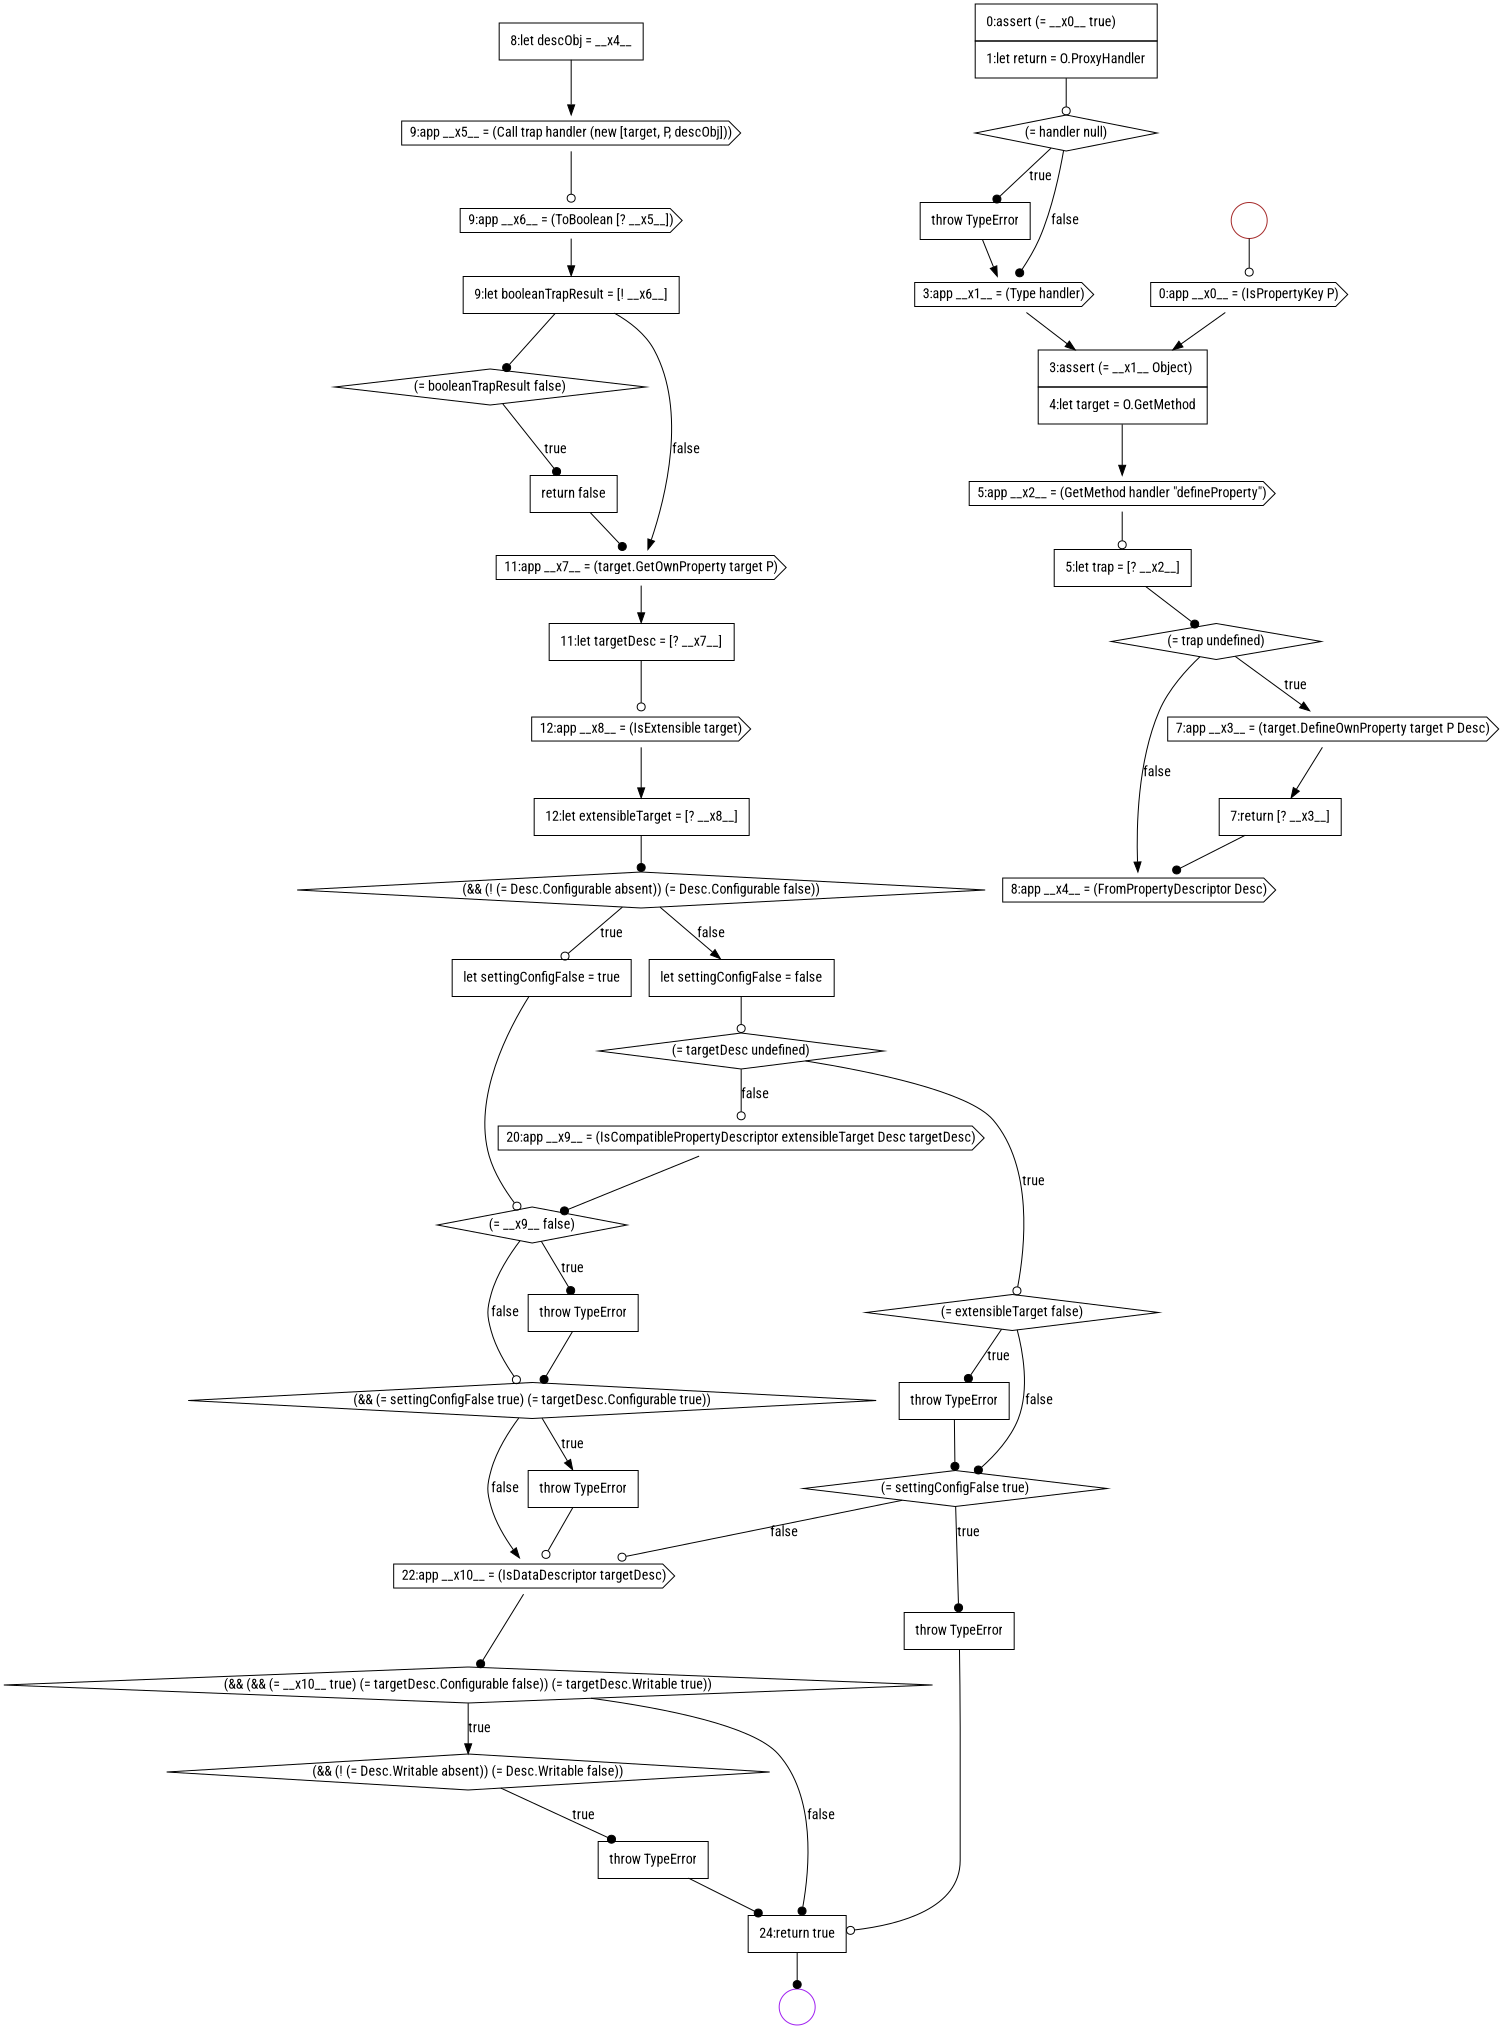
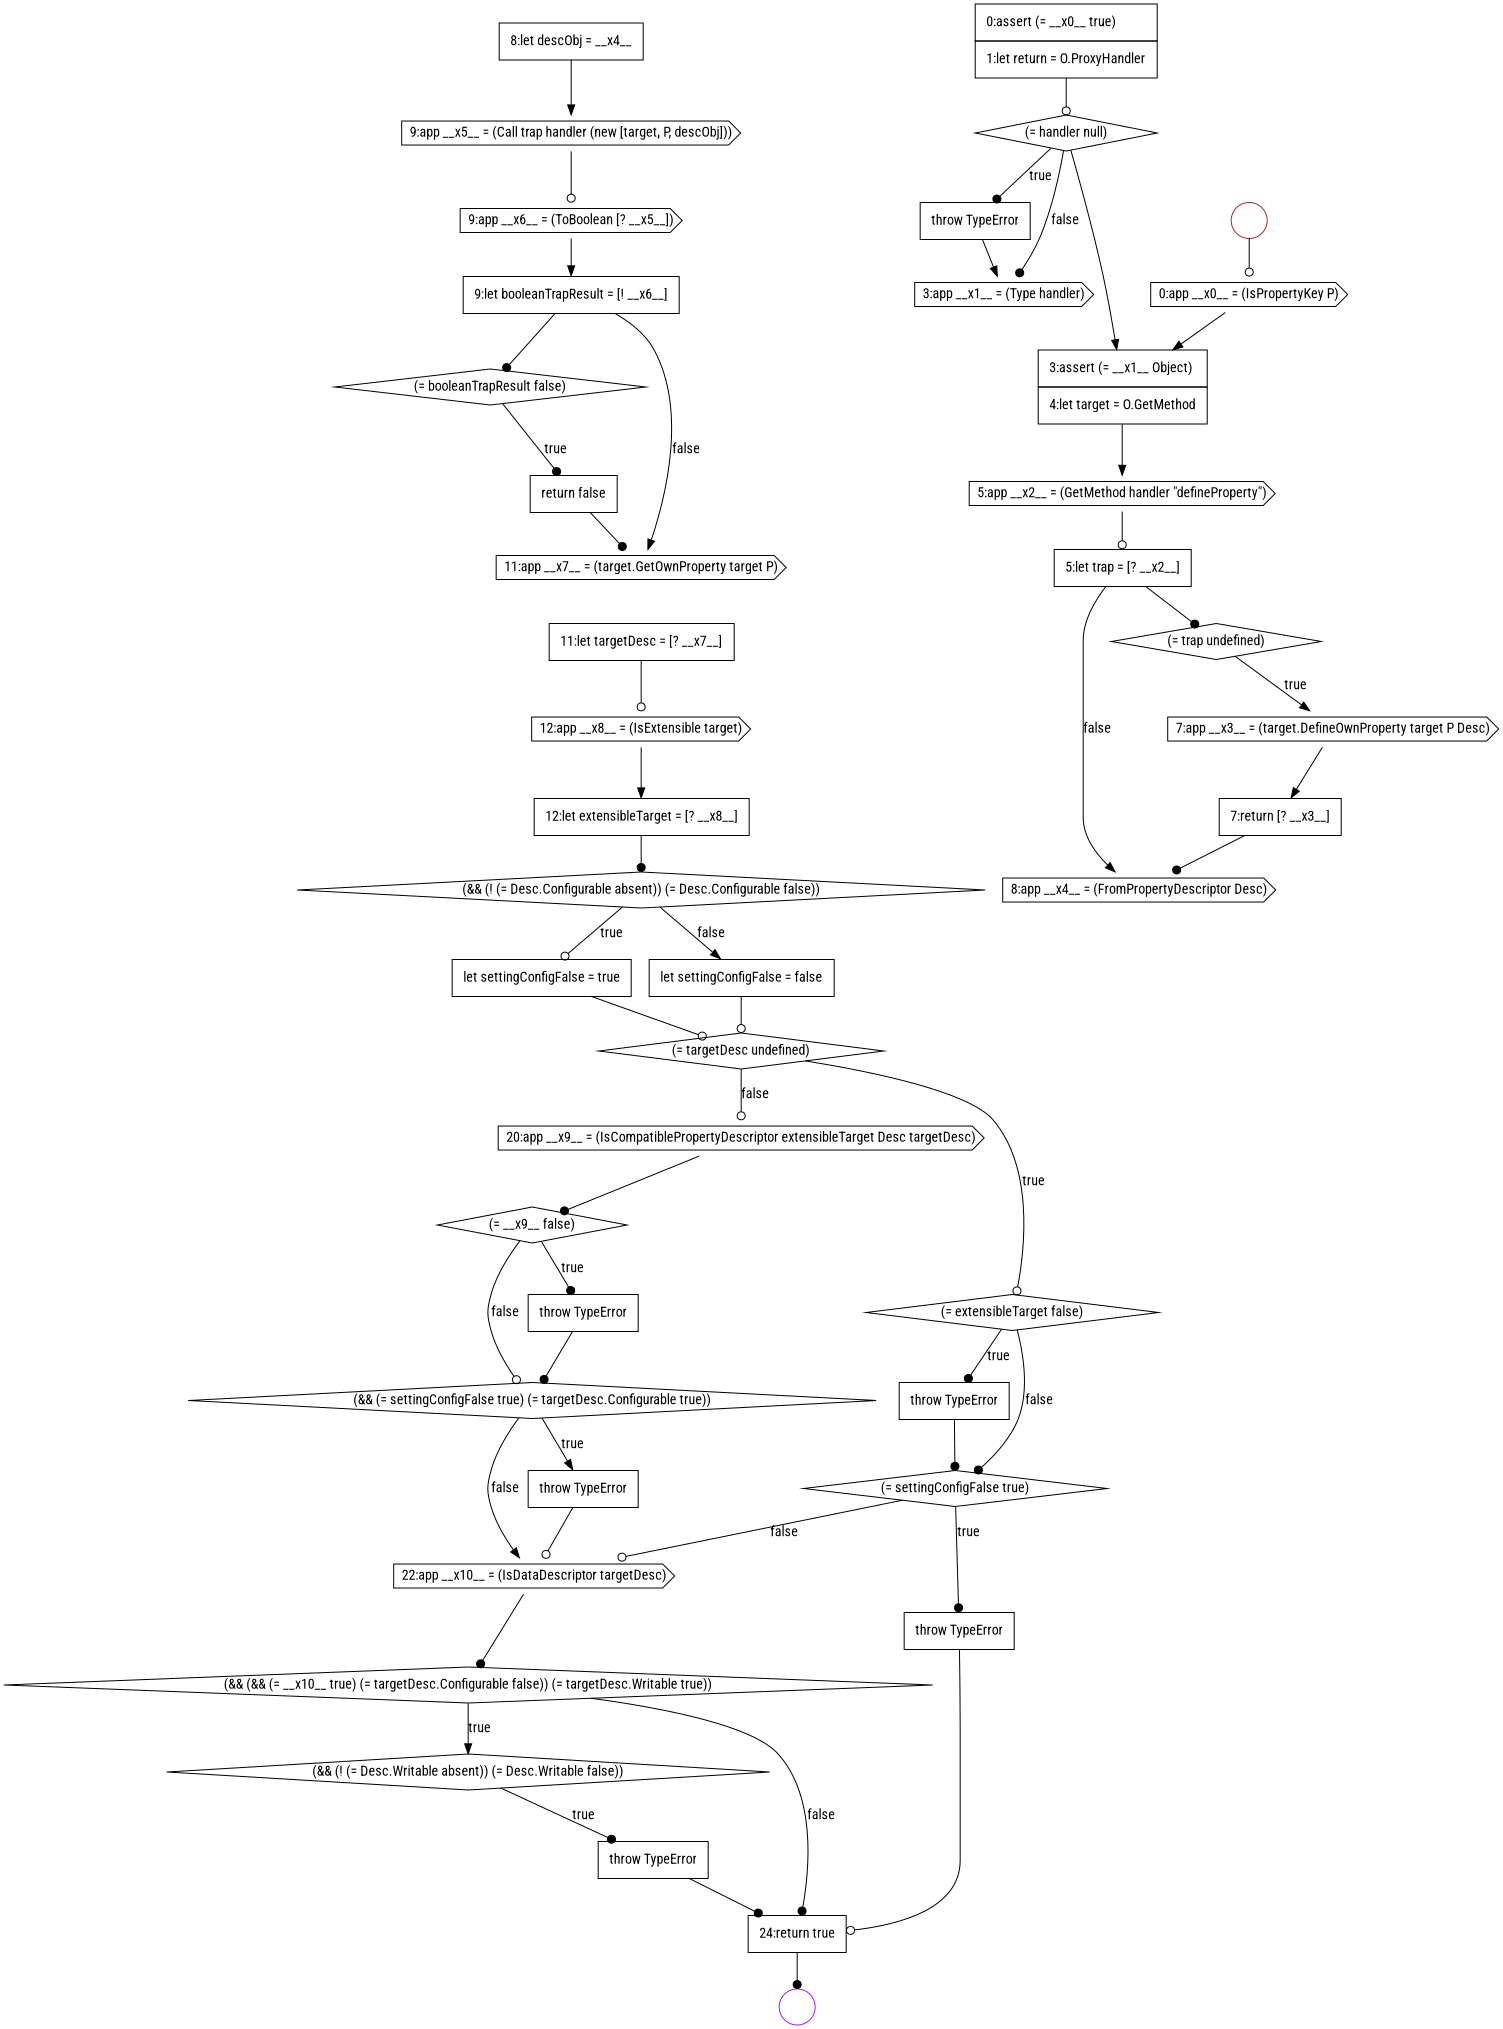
edge "3:app __x1__ = (Type handler)" -> "3:assert (= __x1__ Object)": now "(= handler null)" -> "3:assert (= __x1__ Object)"
edge "11:app __x7__ = (target.GetOwnProperty target P)" -> "11:let targetDesc = [? __x7__]": removed
edge "(= trap undefined)" -> "8:app __x4__ = (FromPropertyDescriptor Desc)": now "5:let trap = [? __x2__]" -> "8:app __x4__ = (FromPropertyDescriptor Desc)"
edge "let settingConfigFalse = true" -> "(= __x9__ false)": now "let settingConfigFalse = true" -> "(= targetDesc undefined)"
